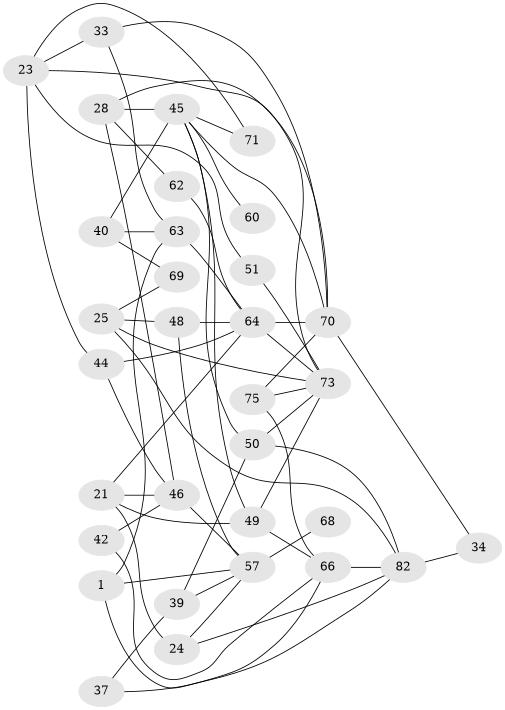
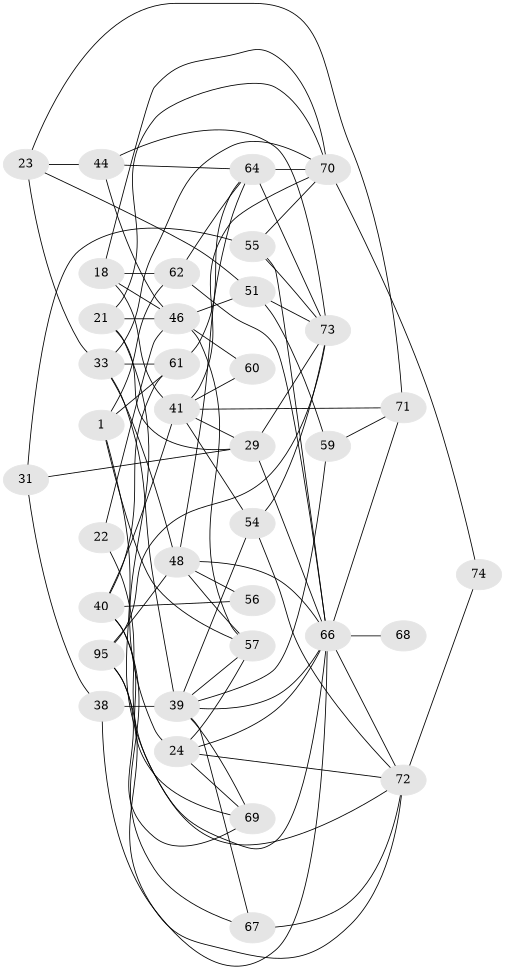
node "28": label "28" -> "18"
node "45": label "45" -> "41"
edge "23" -- "73": now "44" -- "73"
node "63": label "63" -> "61"
edge "51" -- "46": added
node "25": label "25" -> "95"
edge "46" -- "60": added
edge "62" -- "1": added
edge "62" -- "66": added
node "75": label "75" -> "55"
edge "64" -- "21": now "70" -- "21"
node "50": label "50" -> "54"
node "59": added
node "31": added
edge "33" -- "48": added
node "49": label "49" -> "29"
edge "71" -- "66": added
edge "33" -- "39": added
node "42": label "42" -> "22"
edge "68" -- "57": now "68" -- "66"
node "34": label "34" -> "74"
node "82": label "82" -> "72"
edge "48" -- "66": added
node "56": added
node "37": label "37" -> "38"
edge "66" -- "39": added
edge "66" -- "24": added
edge "39" -- "69": added
edge "24" -- "69": added
node "67": added
